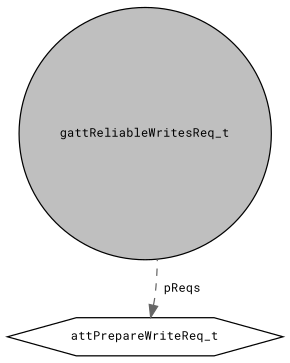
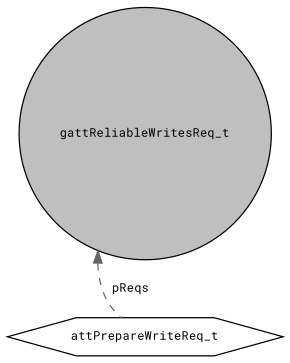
edge "gattReliableWritesReq_t" -> "attPrepareWriteReq_t": reversed
